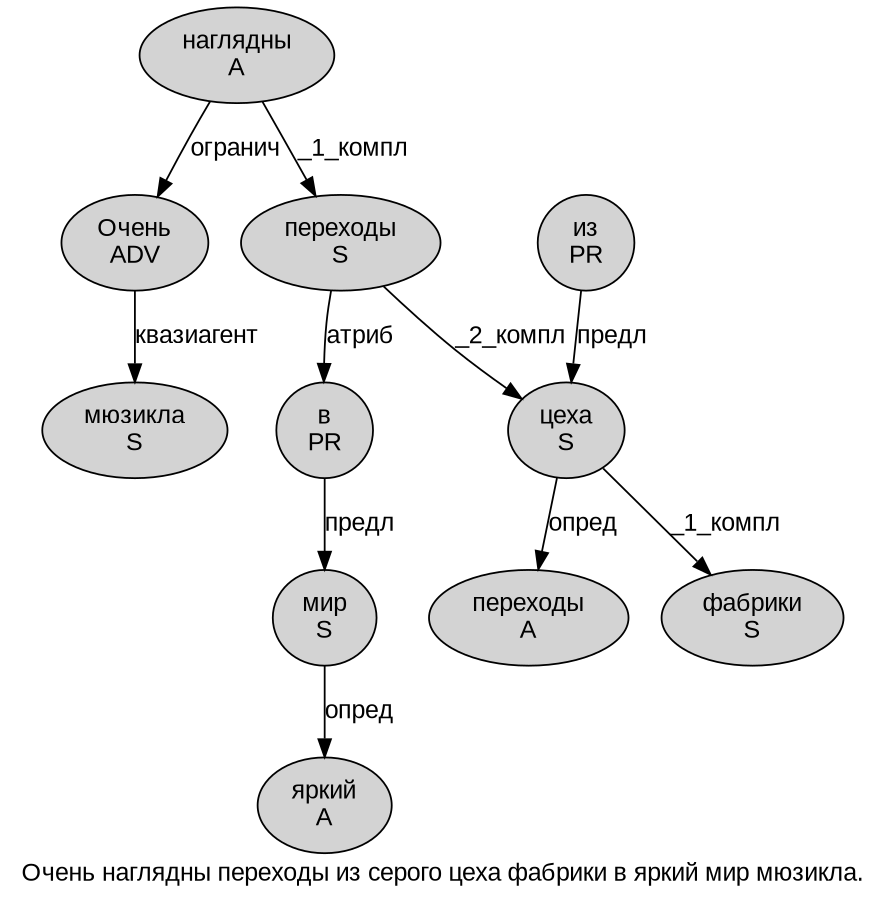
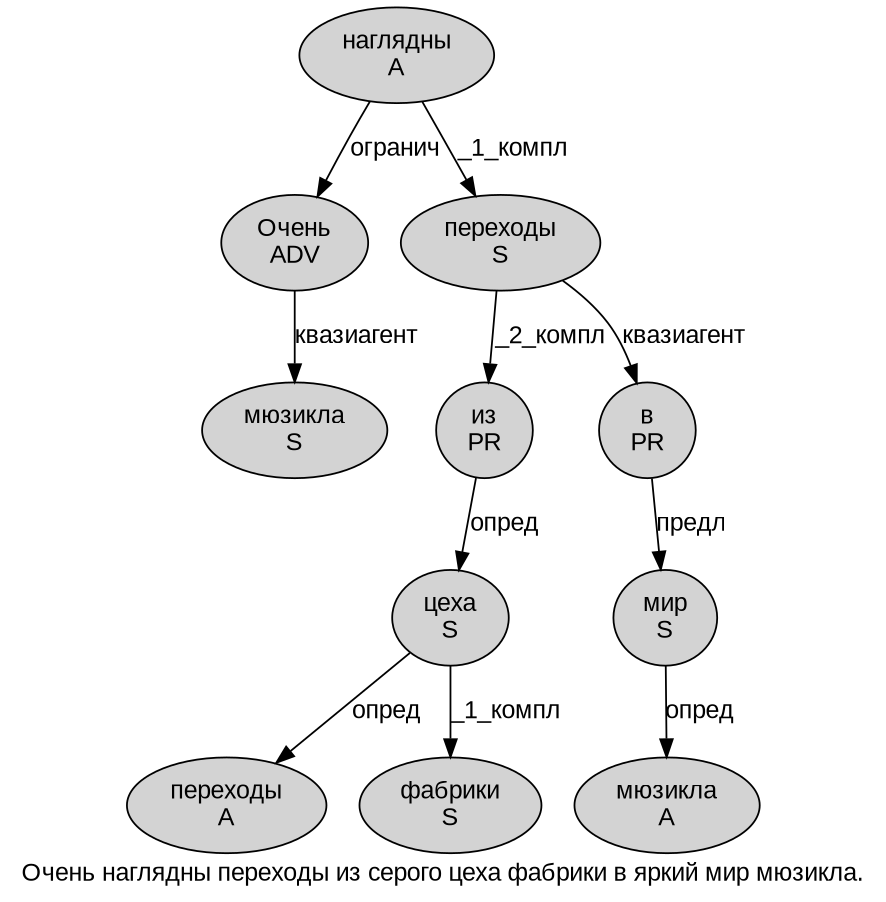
edge "переходы S" -> "в PR": label "атриб" -> "квазиагент"
edge "из PR" -> "цеха S": label "предл" -> "опред"
edge "переходы S" -> "цеха S": now "переходы S" -> "из PR"
node "яркий A": label "яркий A" -> "мюзикла A"
